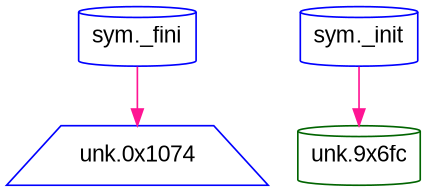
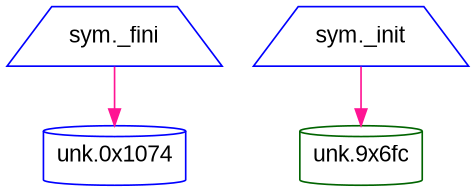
node "sym._fini": shape cylinder -> trapezium
node "sym._init": shape cylinder -> trapezium
node "unk.0x1074": shape trapezium -> cylinder
